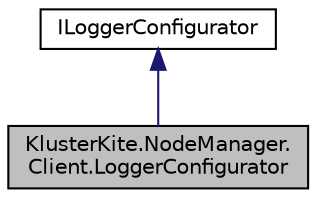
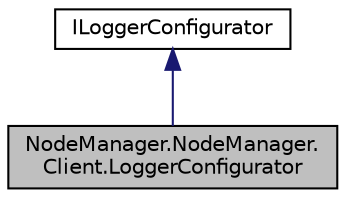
node "KlusterKite.NodeManager. Client.LoggerConfigurator": label "KlusterKite.NodeManager. Client.LoggerConfigurator" -> "NodeManager.NodeManager. Client.LoggerConfigurator"
